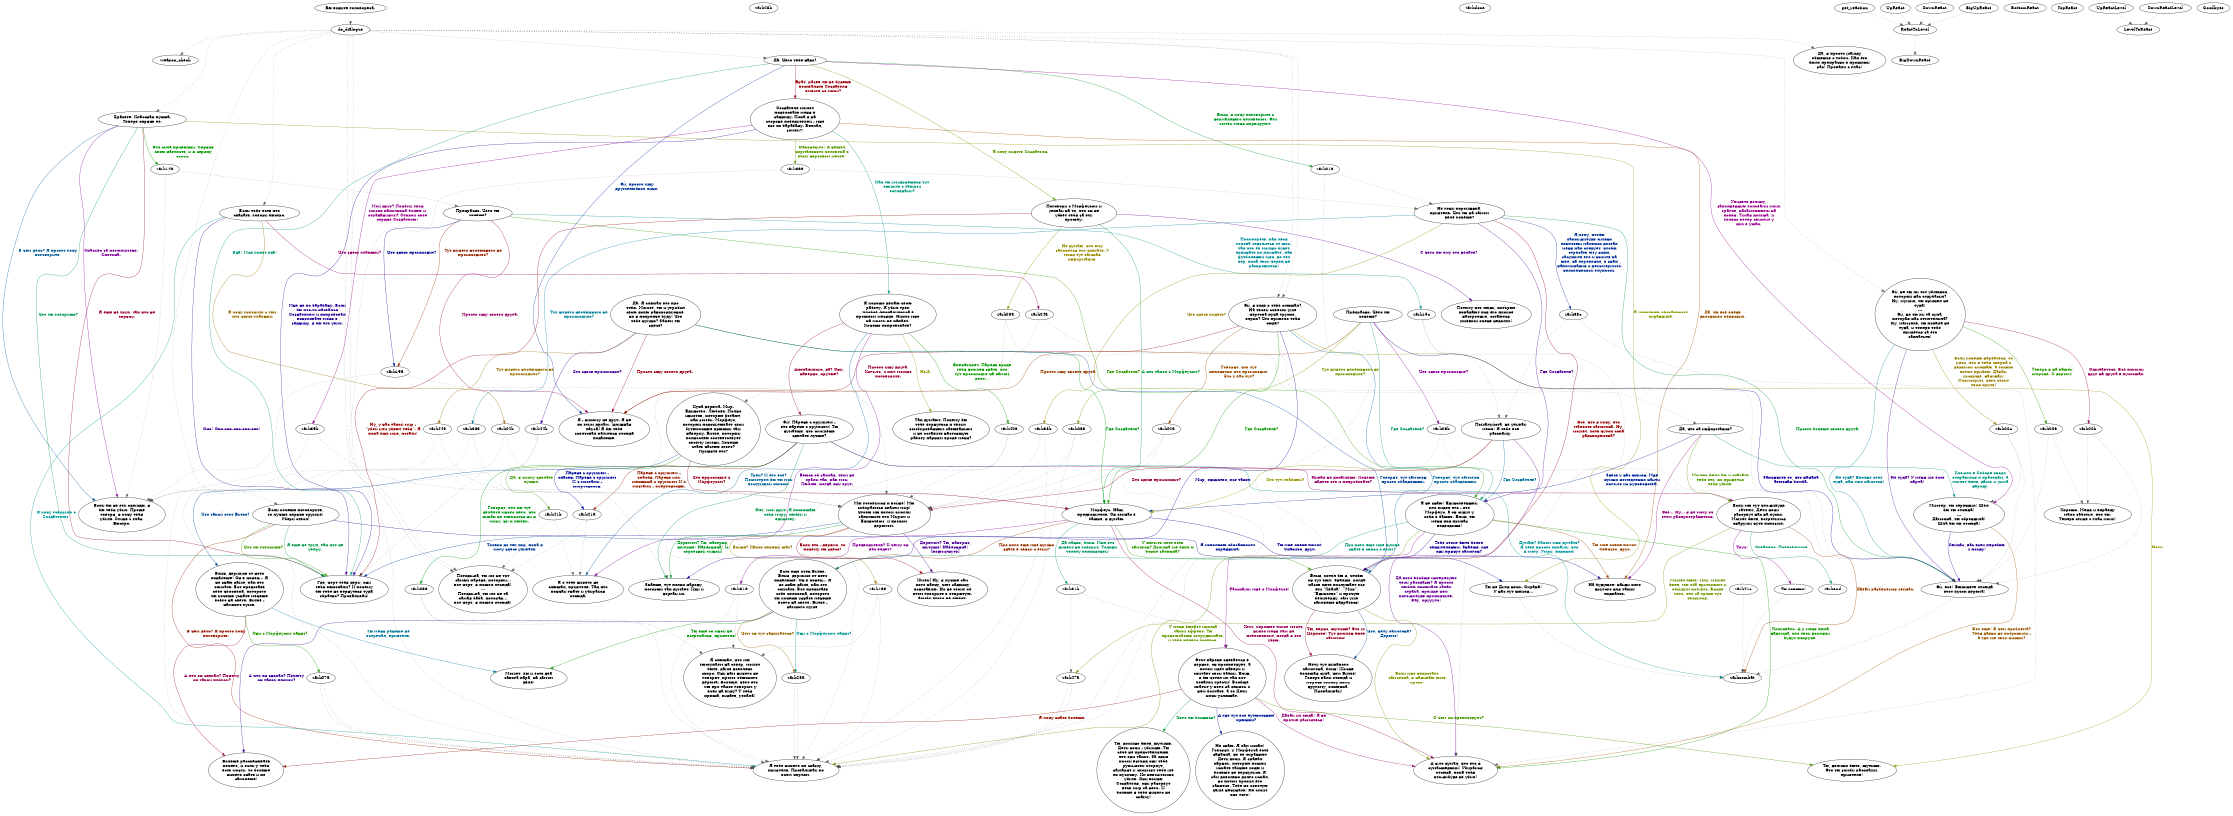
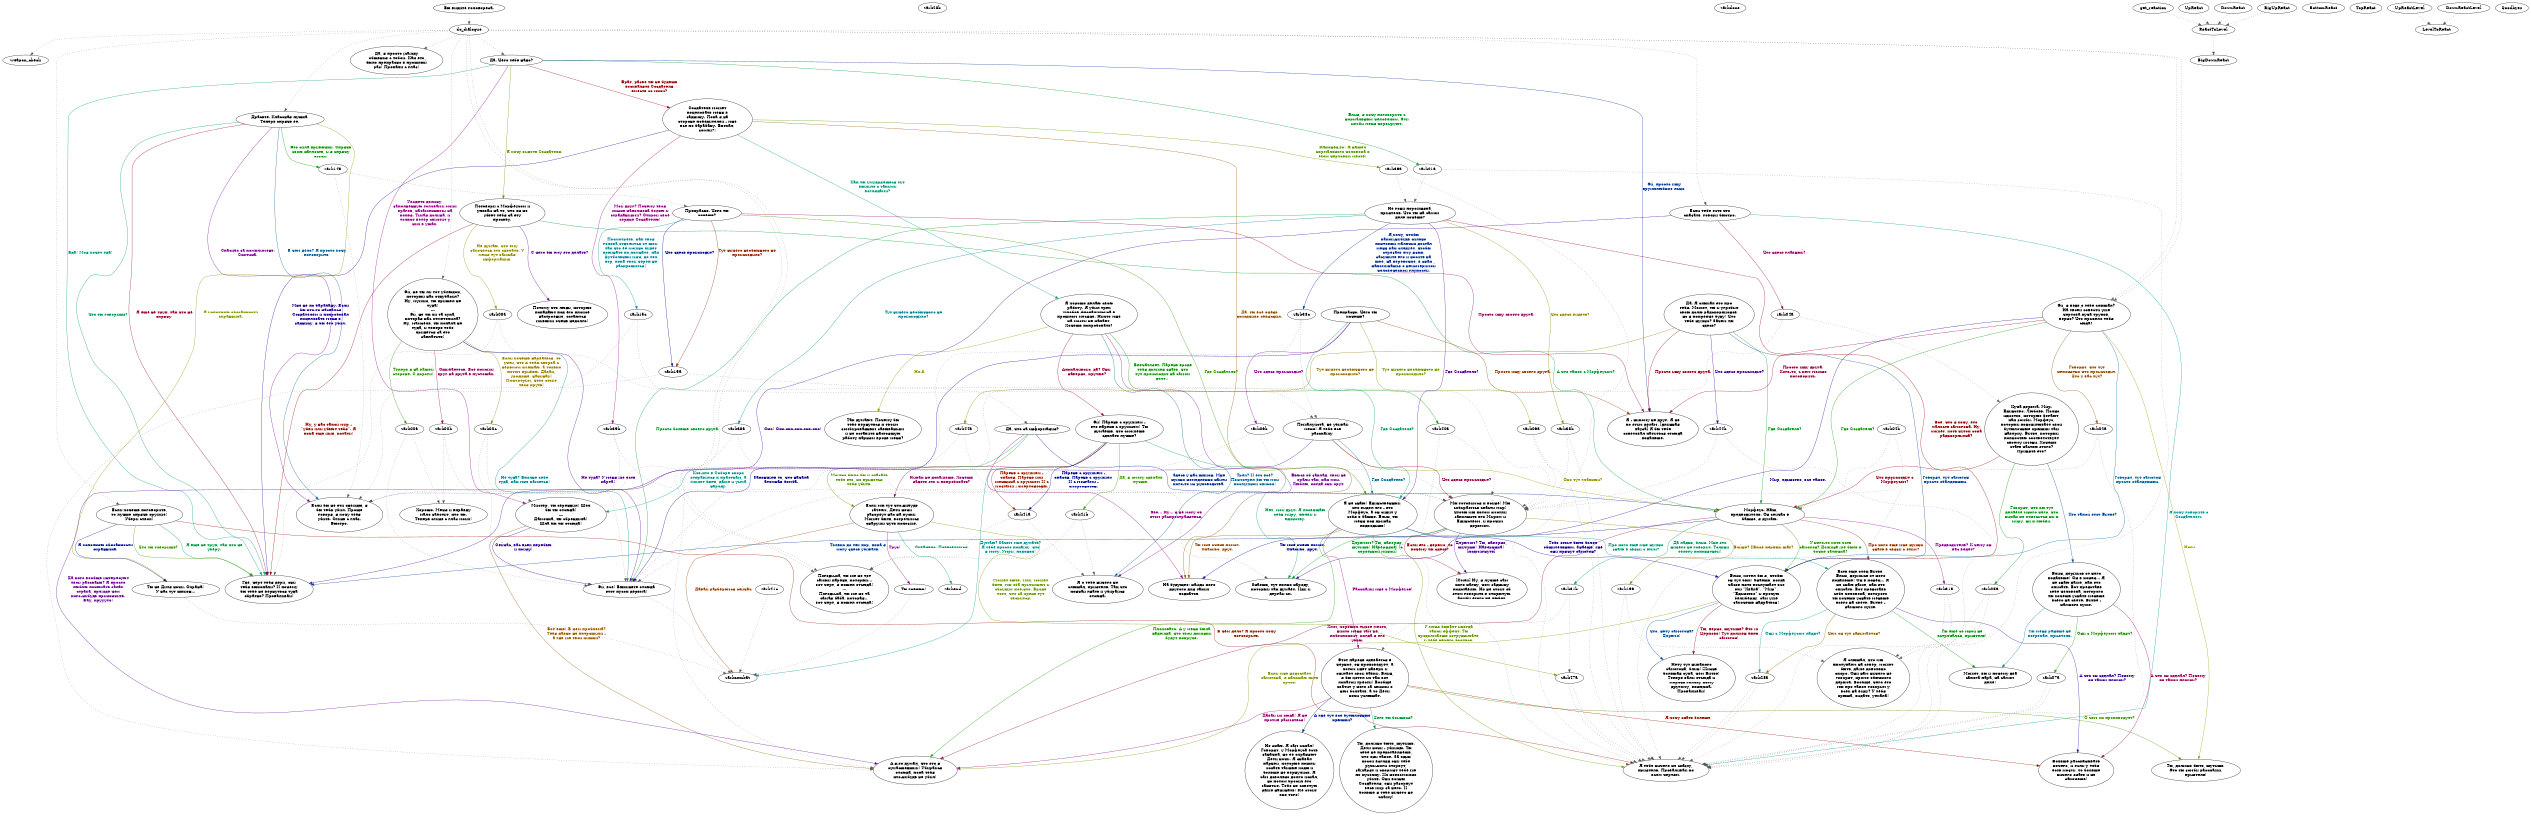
edge "Если тебе есть что сказать, говори быстро." -> "zark04b": removed, label "Я хочу говорить с тем, кто здесь главный."
edge "Пожалуйста, не убивай меня! Я тебе все расскажу." -> "Морфеус. Наш предводитель. Он сейчас в башне, я думаю.": label "Кто тут главный?" -> "Оно тут главный?"
node "Может, вы и есть два сапога пара, на самом деле!": label "Может, вы и есть два сапога пара, на самом деле!" -> "Может, вы и почему два сапога пара, на самом деле!"
